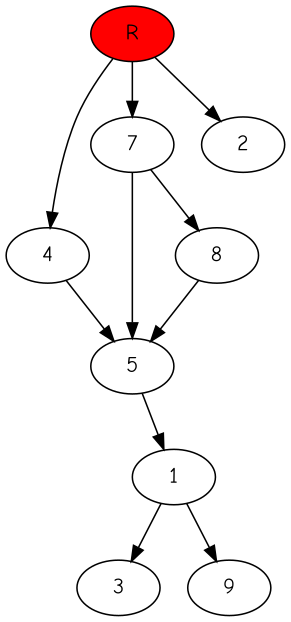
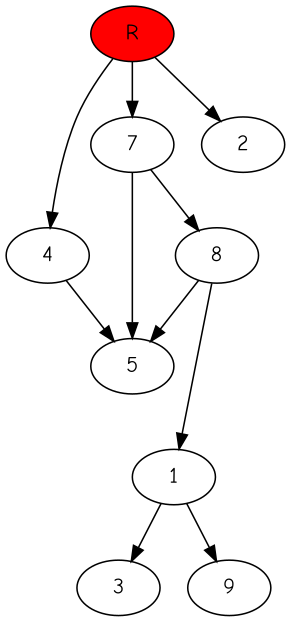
edge "5" -> "1": now "8" -> "1"
